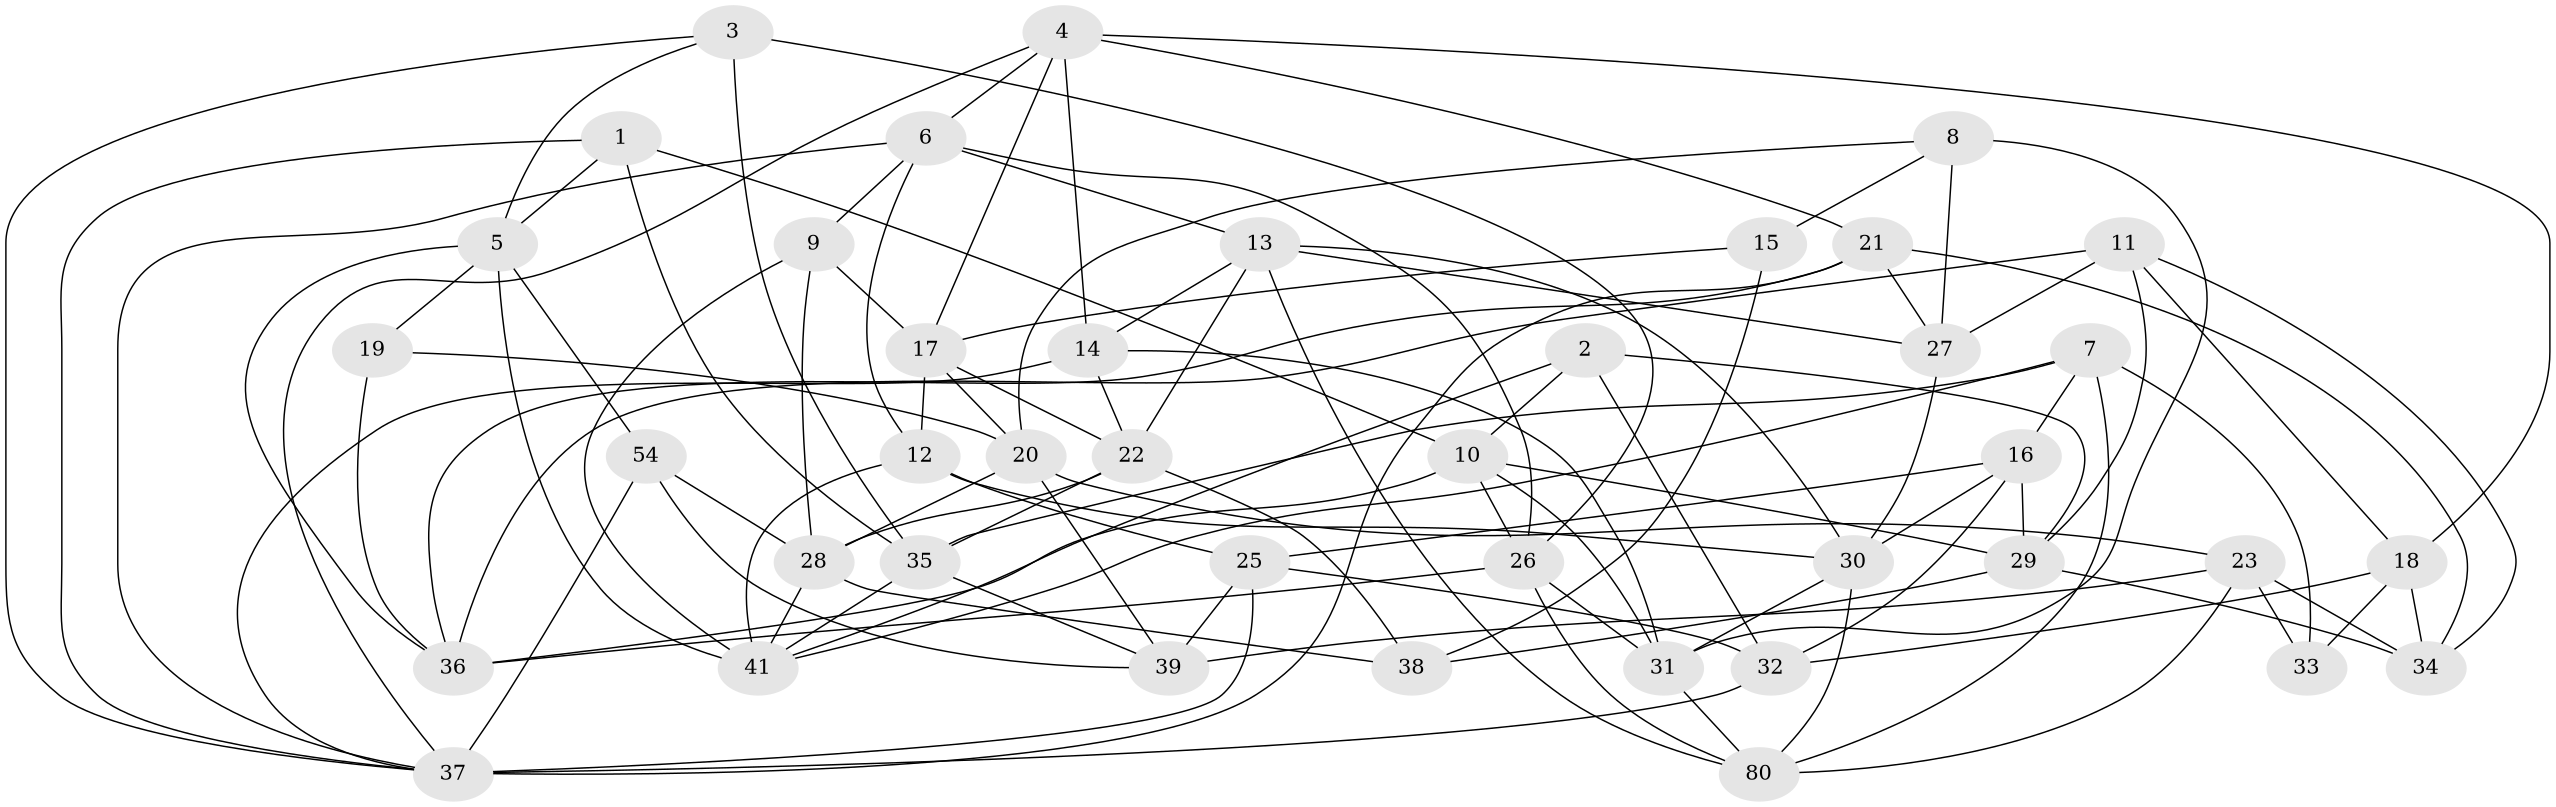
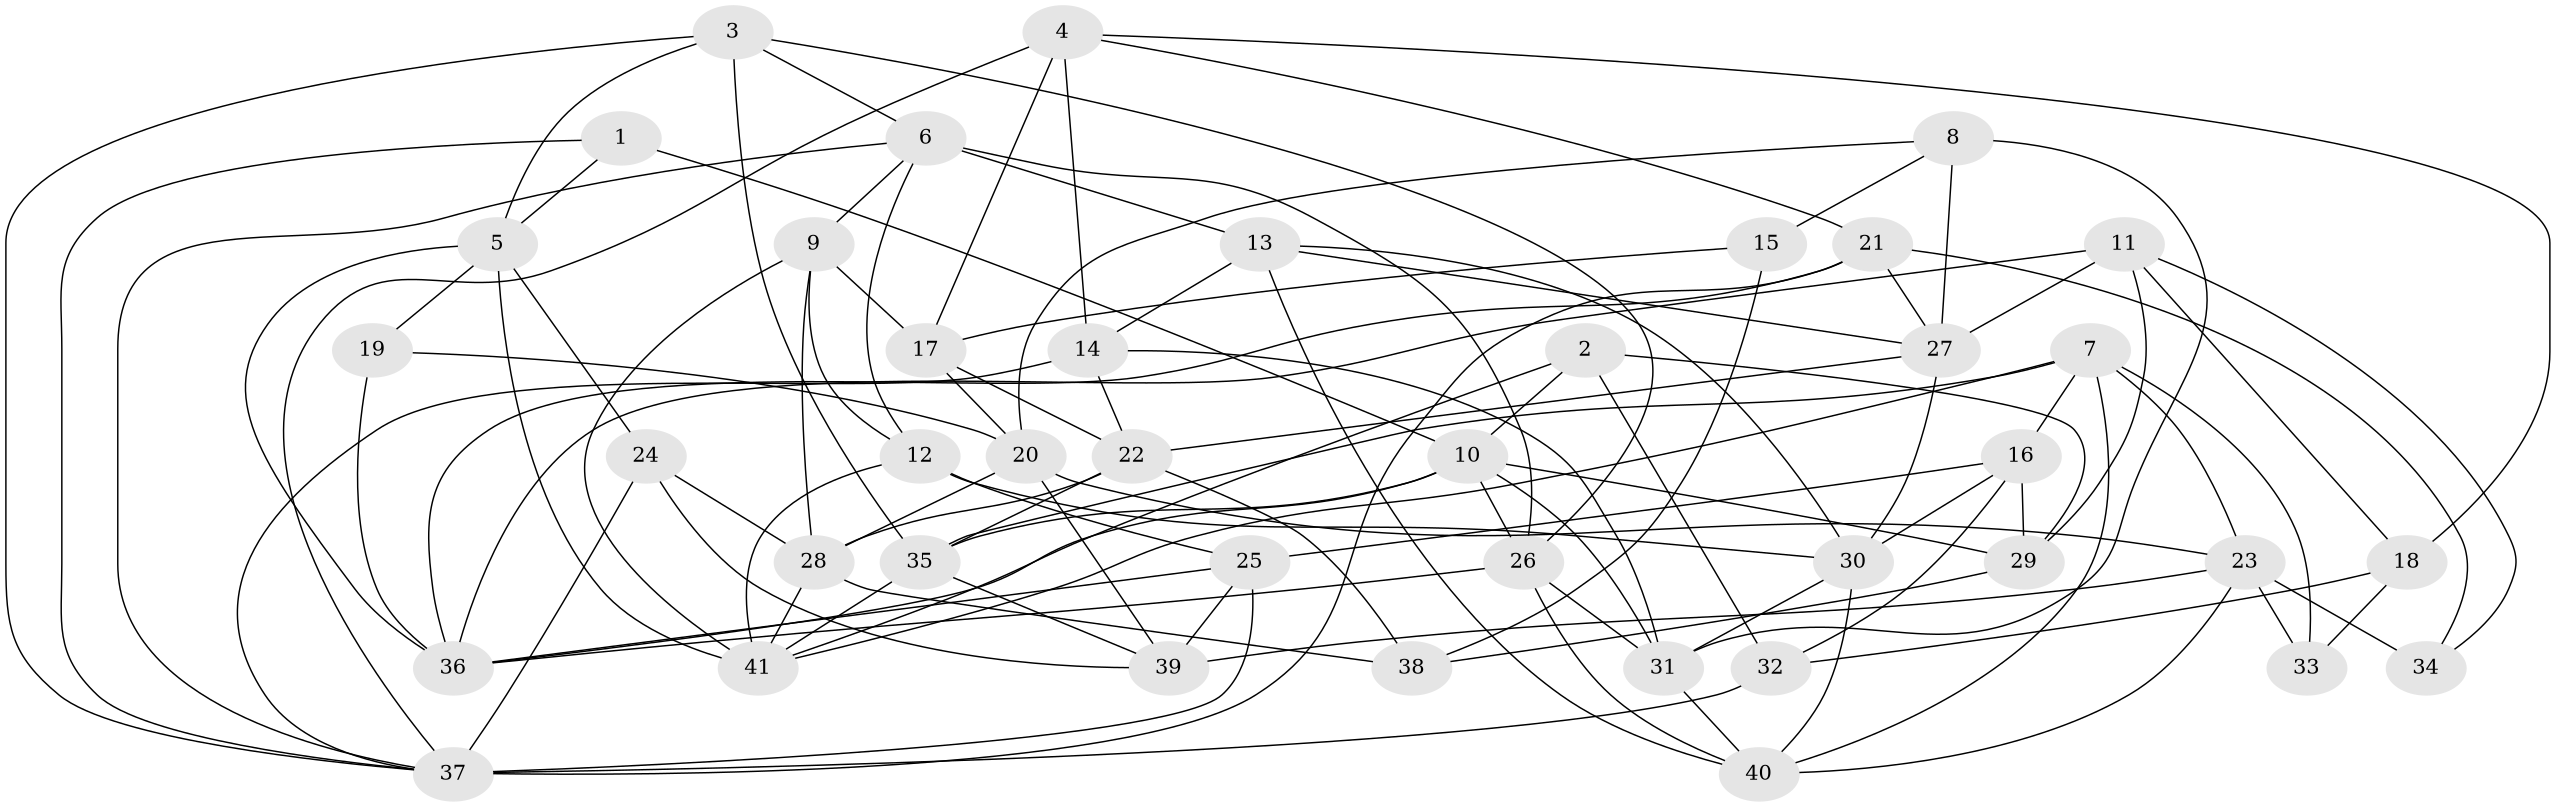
edge "4" -- "6": now "3" -- "6"
edge "13" -- "22": now "27" -- "22"
edge "1" -- "35": now "10" -- "35"
edge "17" -- "12": now "9" -- "12"
edge "7" -- "23": added
node "54": label "54" -> "24"
edge "25" -- "32": now "25" -- "36"
edge "29" -- "34": removed
edge "18" -- "34": removed
node "80": label "80" -> "40"
